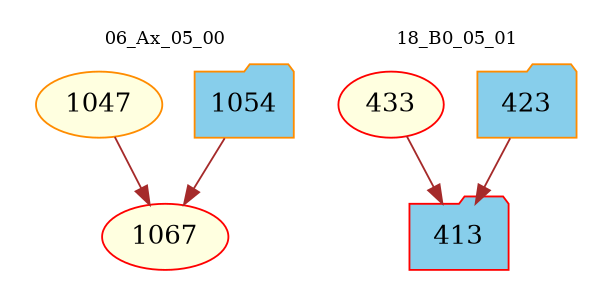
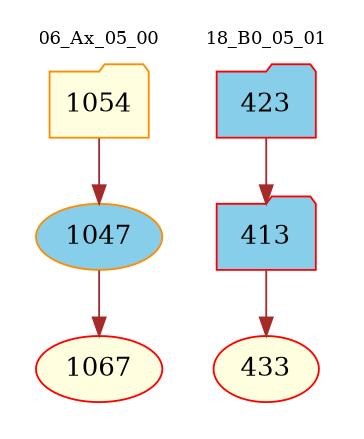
node "1047": fillcolor lightyellow -> skyblue
node "1054": fillcolor skyblue -> lightyellow
node "423": color darkorange -> red
edge "433" -> "413": reversed
edge "1054" -> "1067": now "1054" -> "1047"
